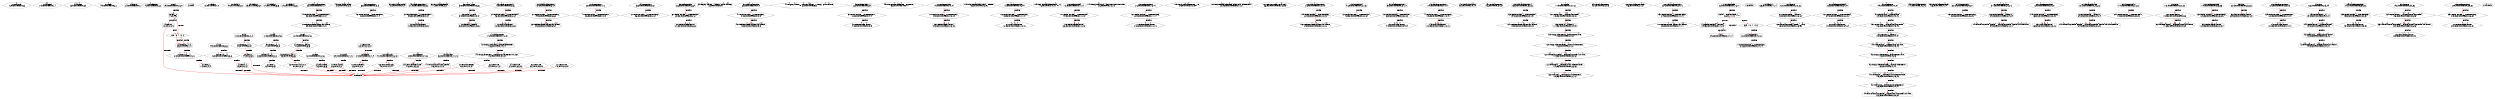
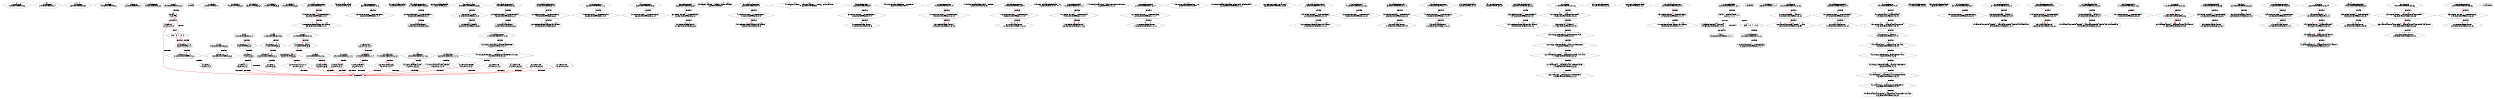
edge "25_ assert(b <= a); 216-expression_statement-26-26" -> "26_ return a - b; 223-return-27-27": now "22_ return c; 197-return-23-23" -> "26_ return a - b; 223-return-27-27"
